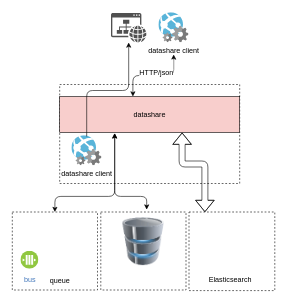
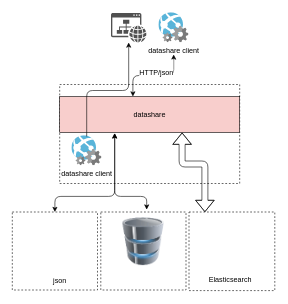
node "bus": removed
node "queue": label "queue" -> "json"
